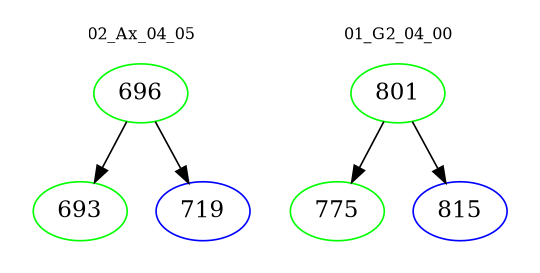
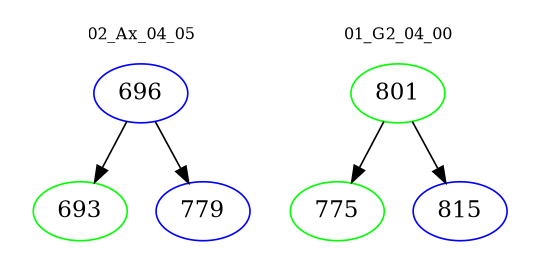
node "696": color green -> blue
node "719": label "719" -> "779"
